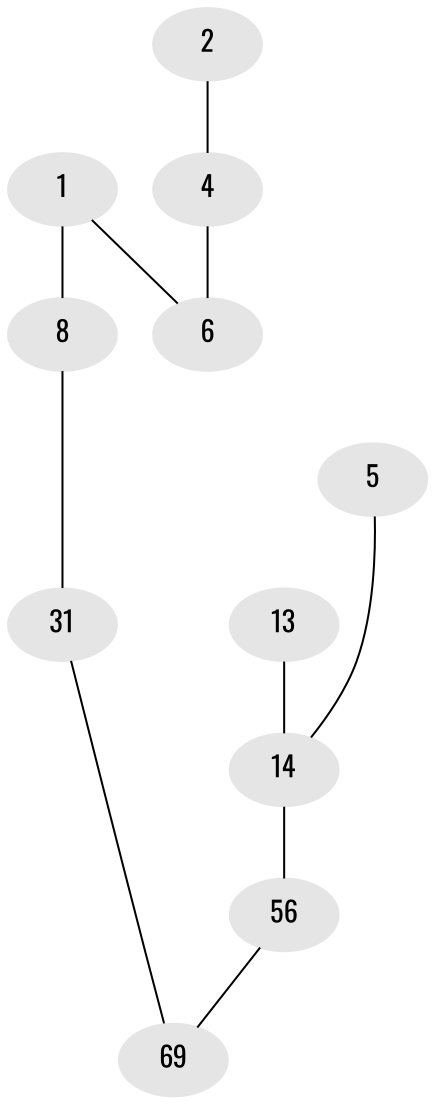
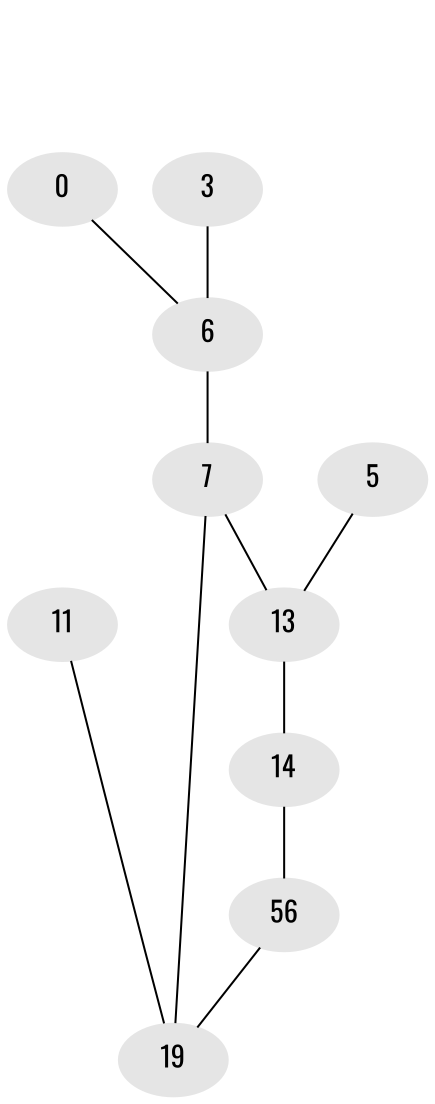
node "2": removed
node "1": label "1" -> "0"
node "4": label "4" -> "3"
node "8": removed
node "7": added
node "31": label "31" -> "11"
edge "5" -- "14": now "5" -- "13"
node "69": label "69" -> "19"
